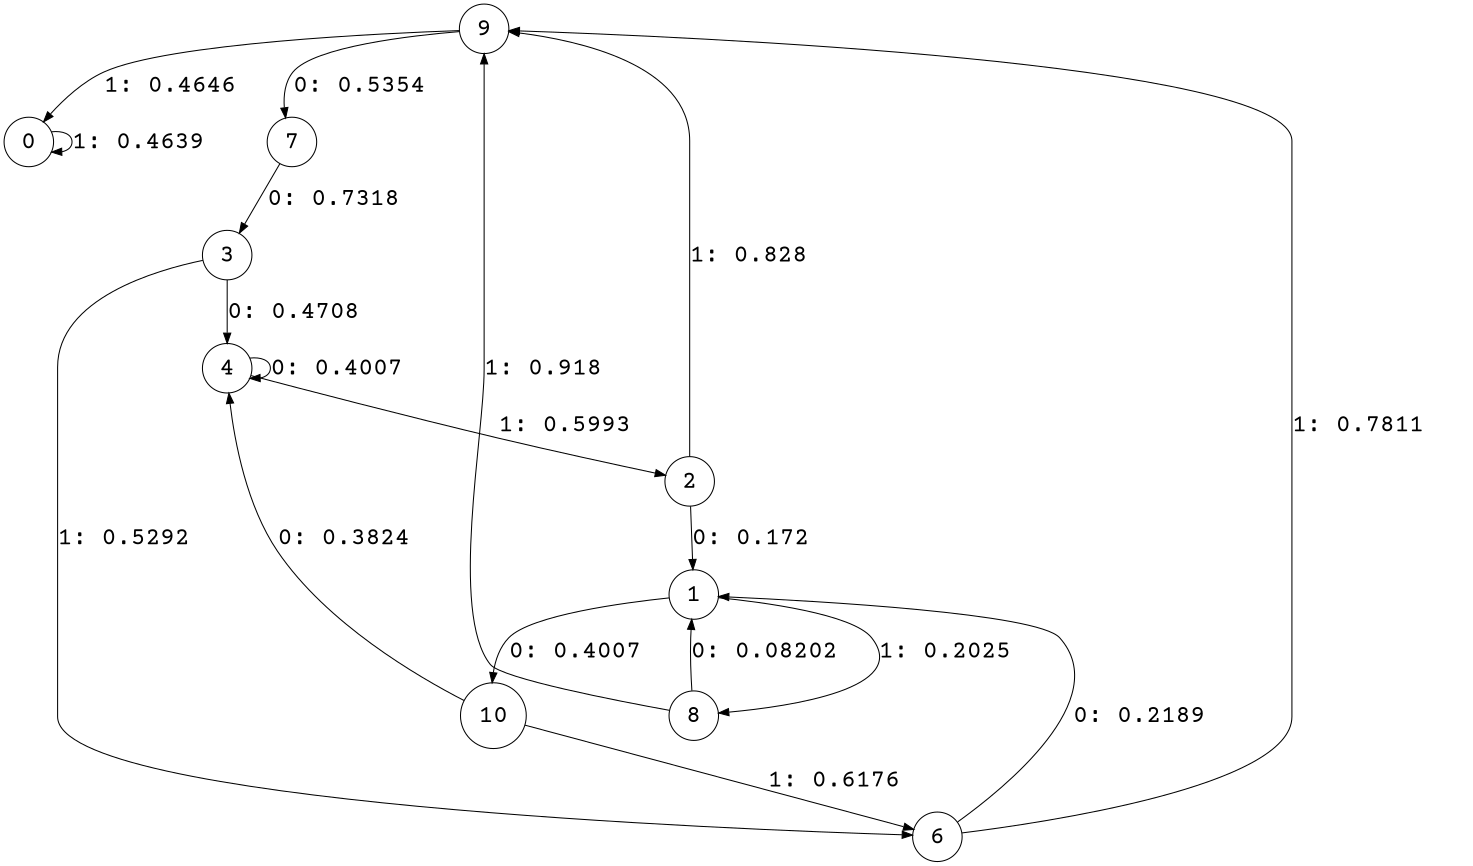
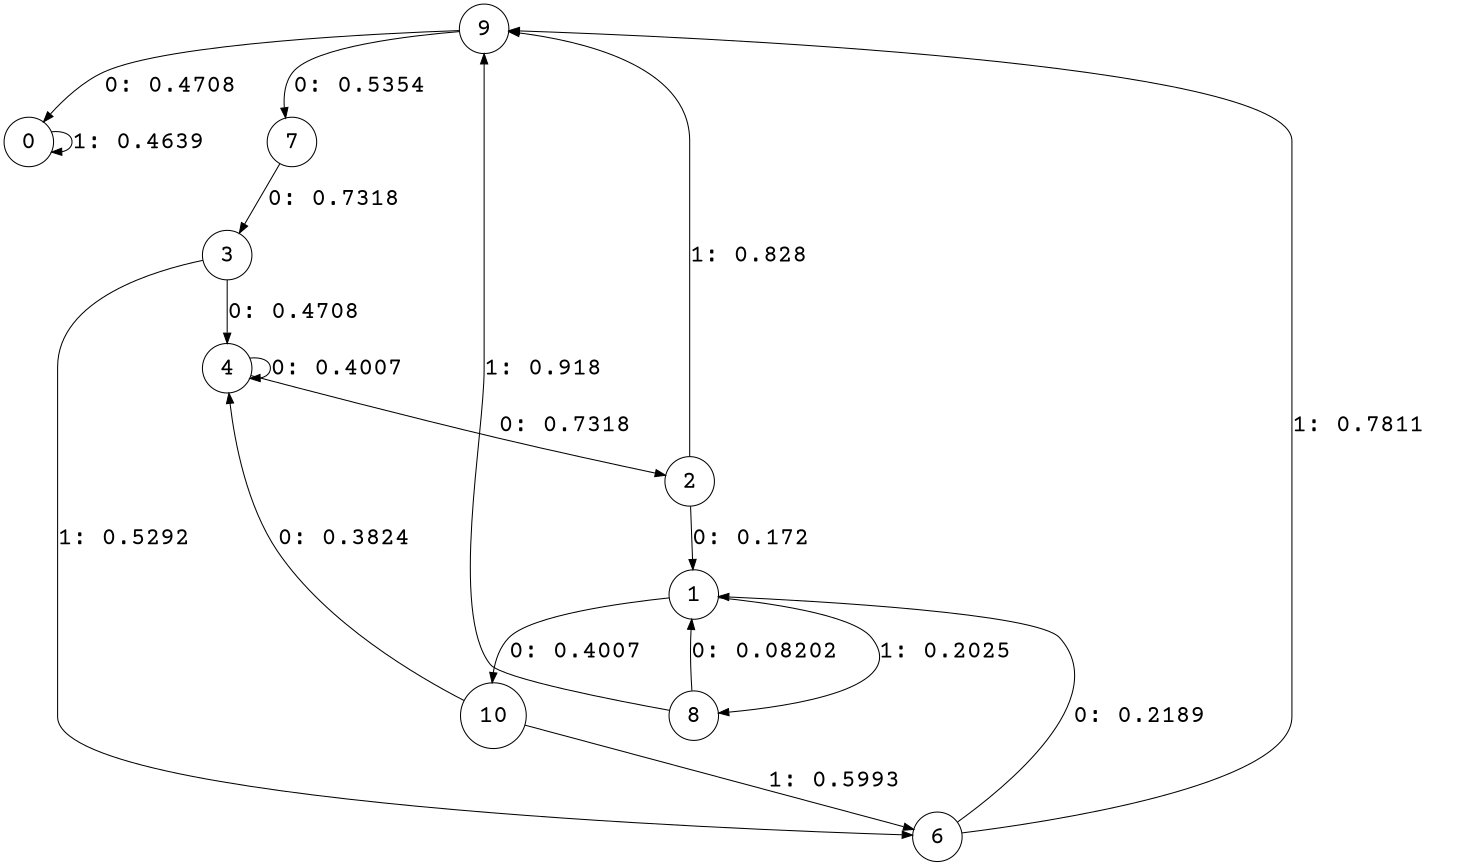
edge "9" -> "0": label "1: 0.4646   " -> "0: 0.4708   "
edge "4" -> "2": label "1: 0.5993   " -> "0: 0.7318   "
edge "10" -> "6": label "1: 0.6176   " -> "1: 0.5993   "
